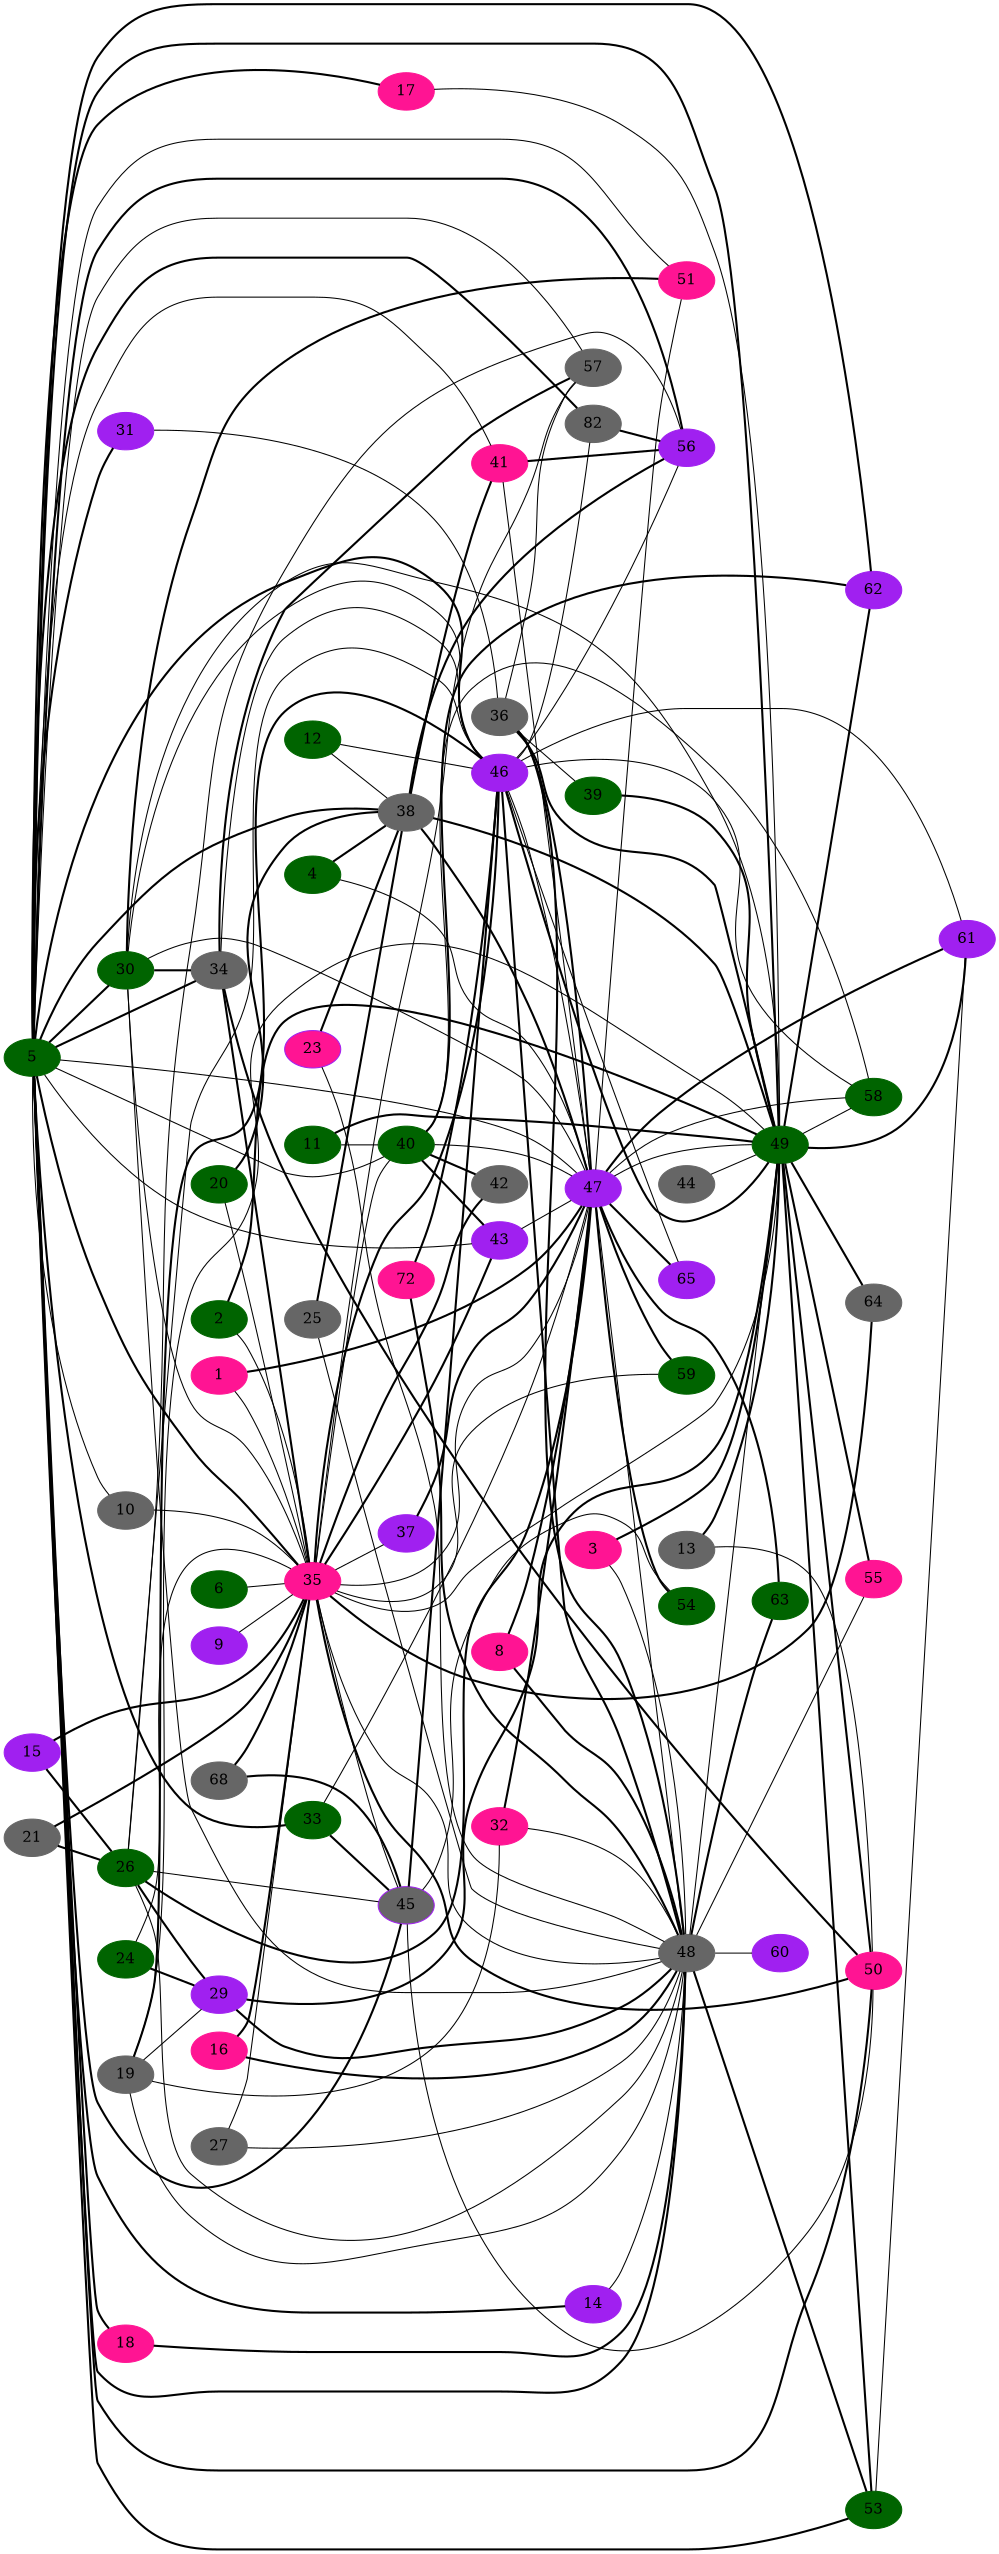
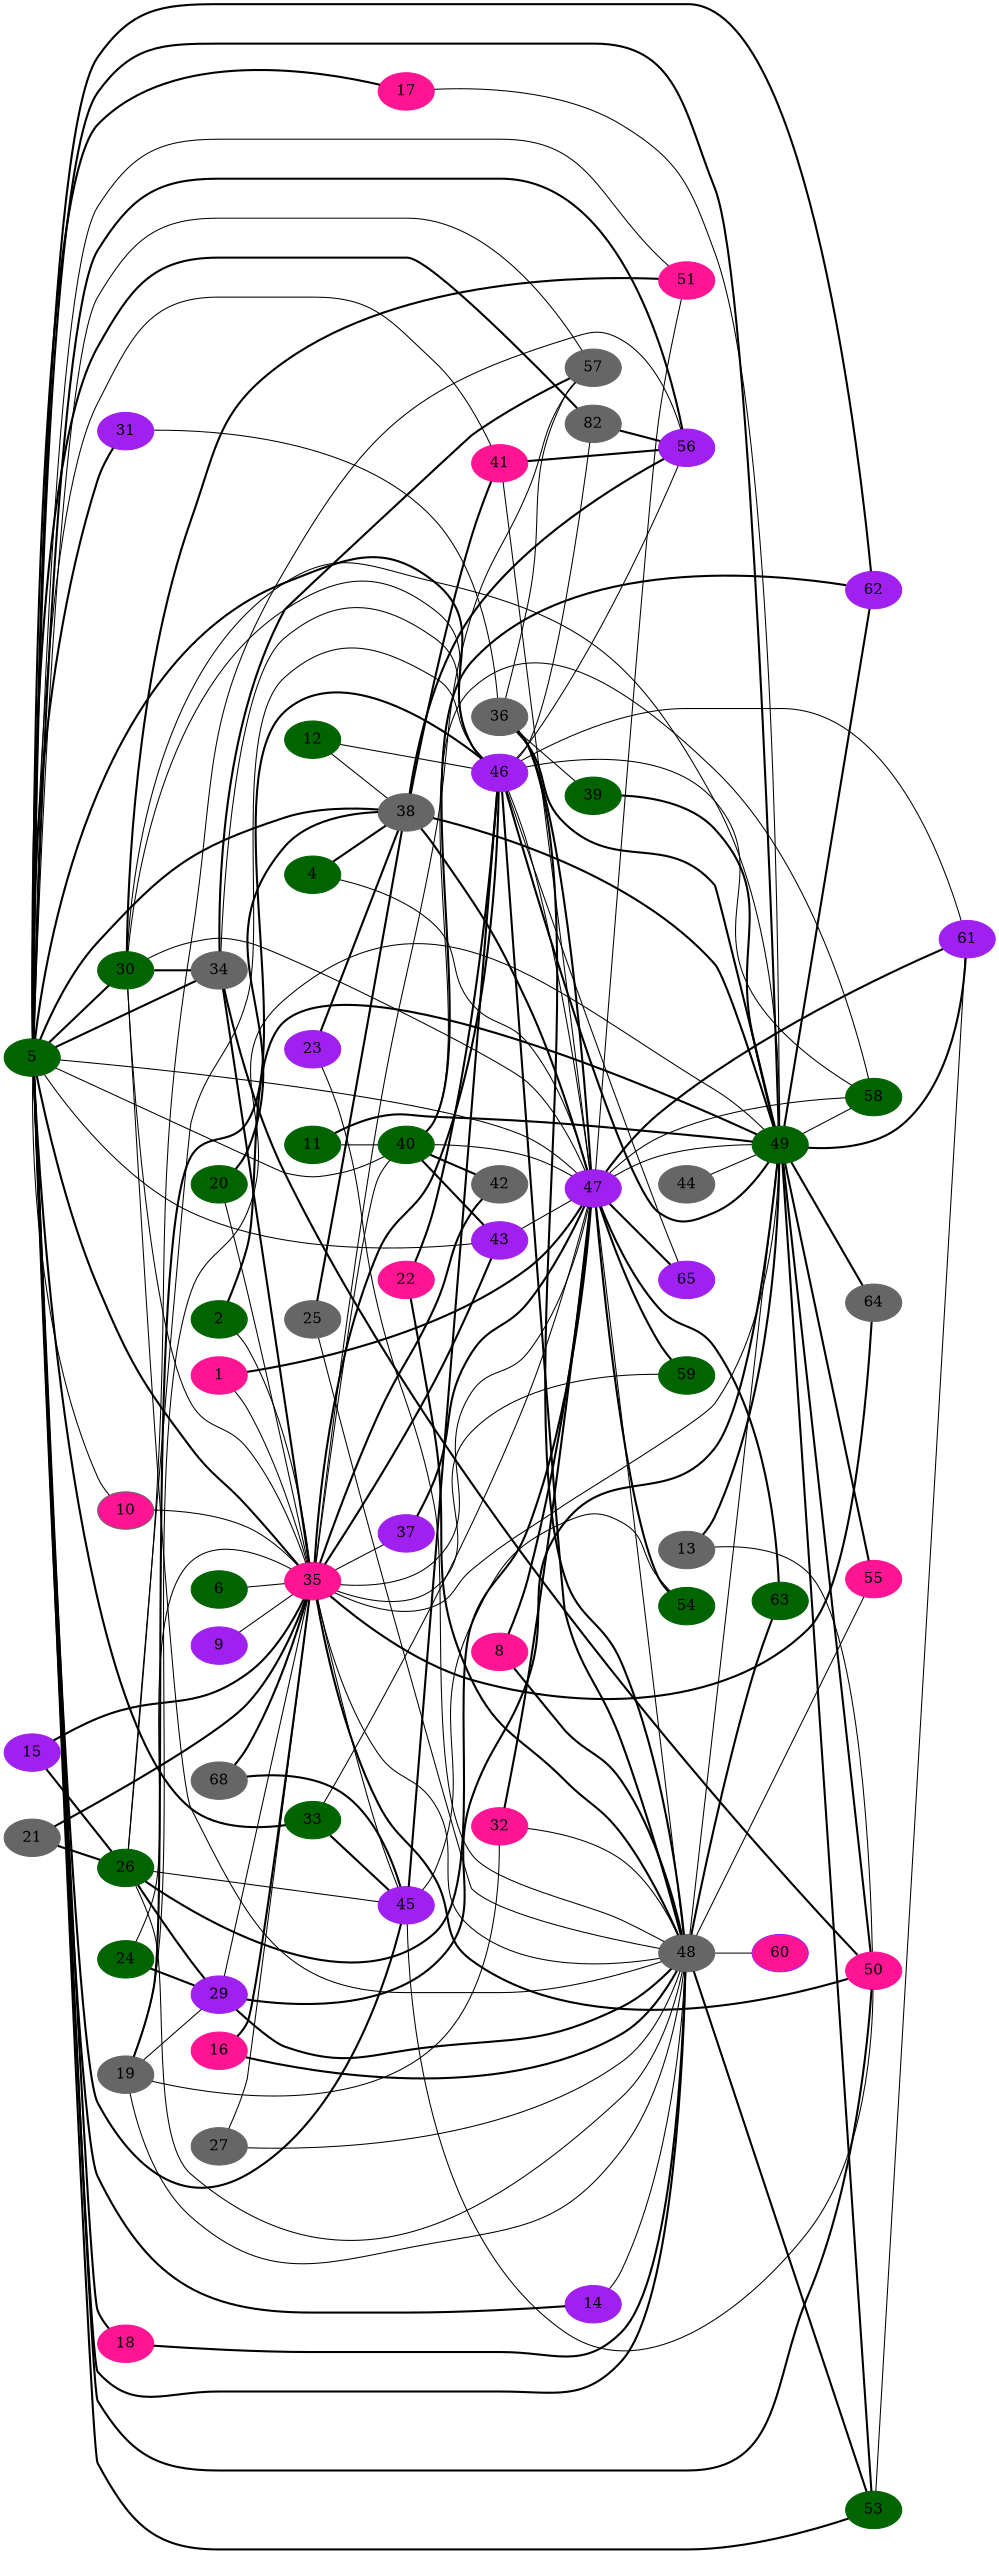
node "23": fillcolor deeppink -> purple
node "72": label "72" -> "22"
node "10": fillcolor gray40 -> deeppink
node "3": removed
edge "35" -- "29": added
node "45": fillcolor gray40 -> purple
node "60": fillcolor purple -> deeppink
